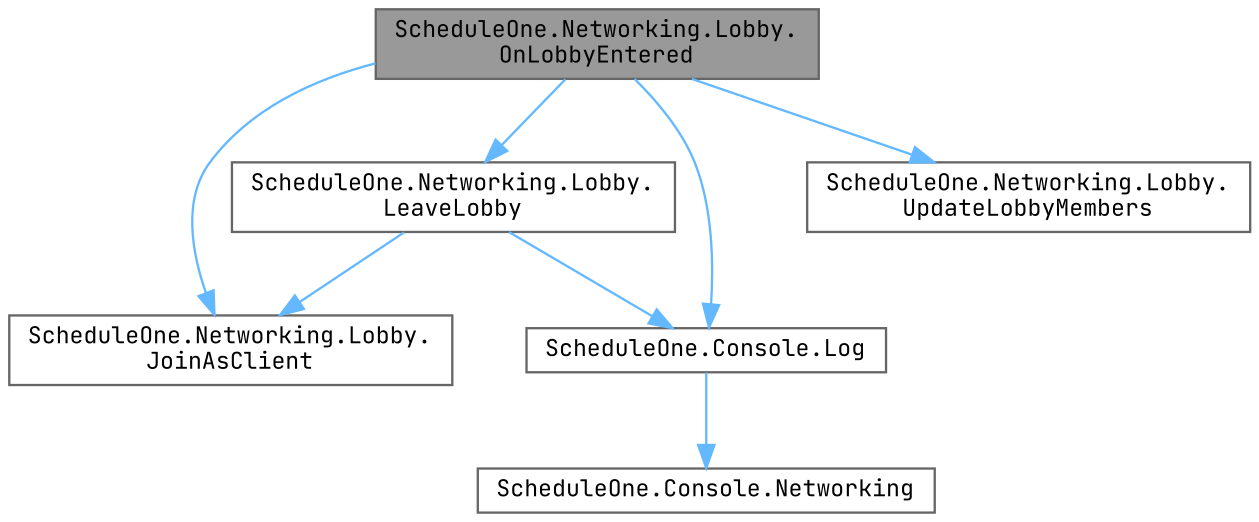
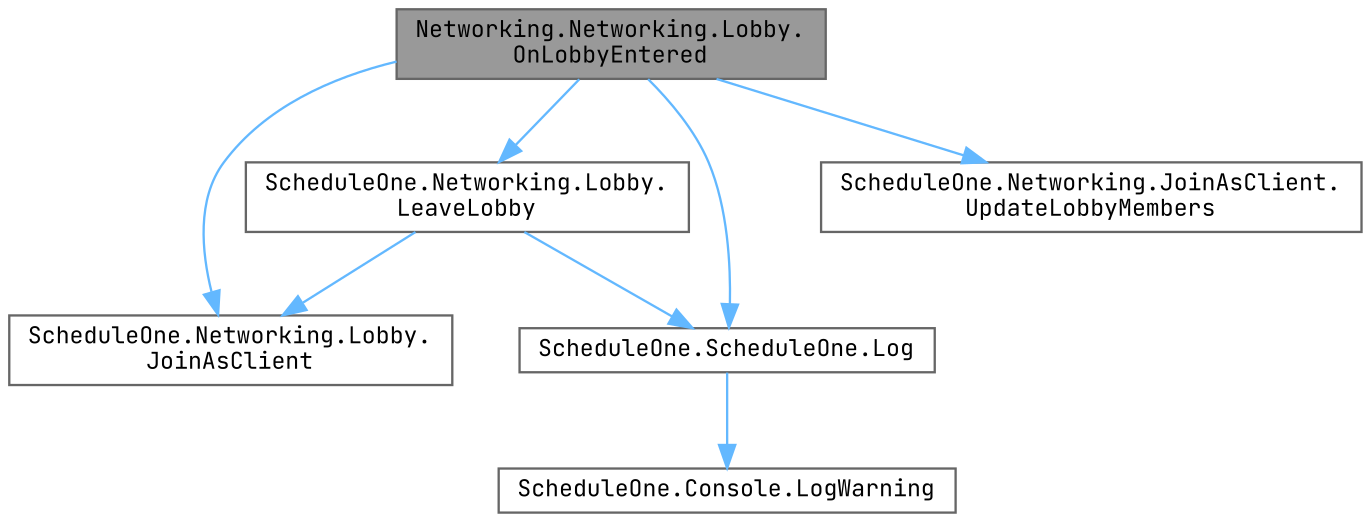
node "ScheduleOne.Networking.Lobby. OnLobbyEntered": label "ScheduleOne.Networking.Lobby. OnLobbyEntered" -> "Networking.Networking.Lobby. OnLobbyEntered"
node "ScheduleOne.Networking.Lobby. UpdateLobbyMembers": label "ScheduleOne.Networking.Lobby. UpdateLobbyMembers" -> "ScheduleOne.Networking.JoinAsClient. UpdateLobbyMembers"
node "ScheduleOne.Console.Log": label "ScheduleOne.Console.Log" -> "ScheduleOne.ScheduleOne.Log"
node "ScheduleOne.Console.Networking": label "ScheduleOne.Console.Networking" -> "ScheduleOne.Console.LogWarning"
